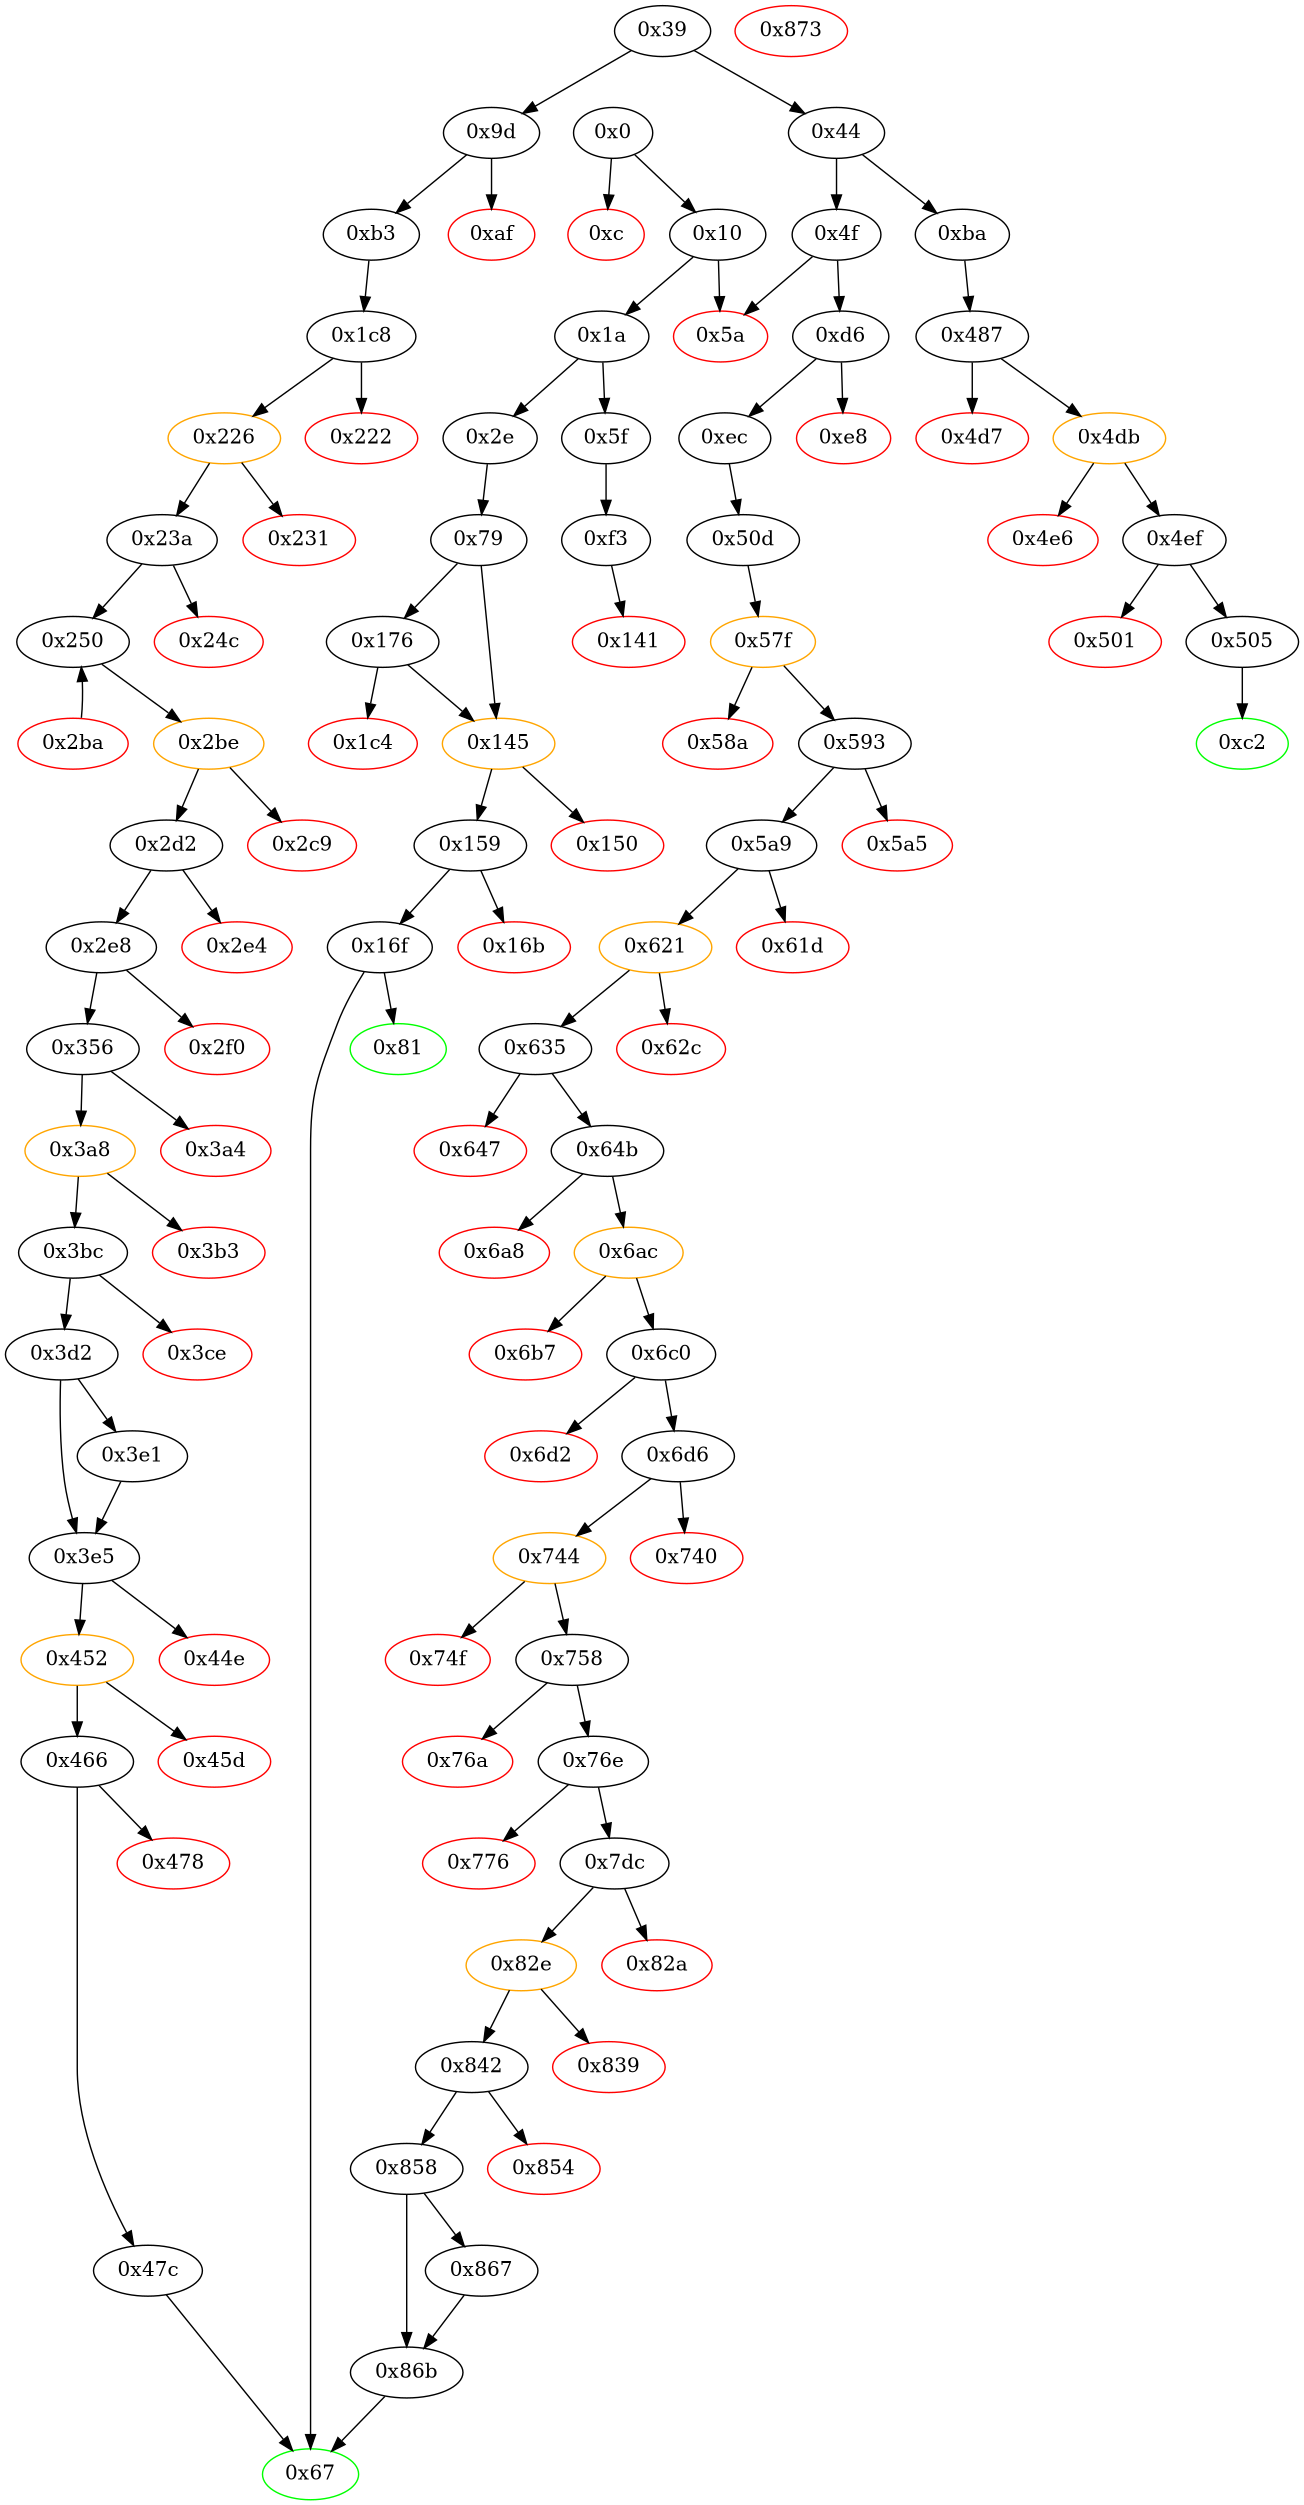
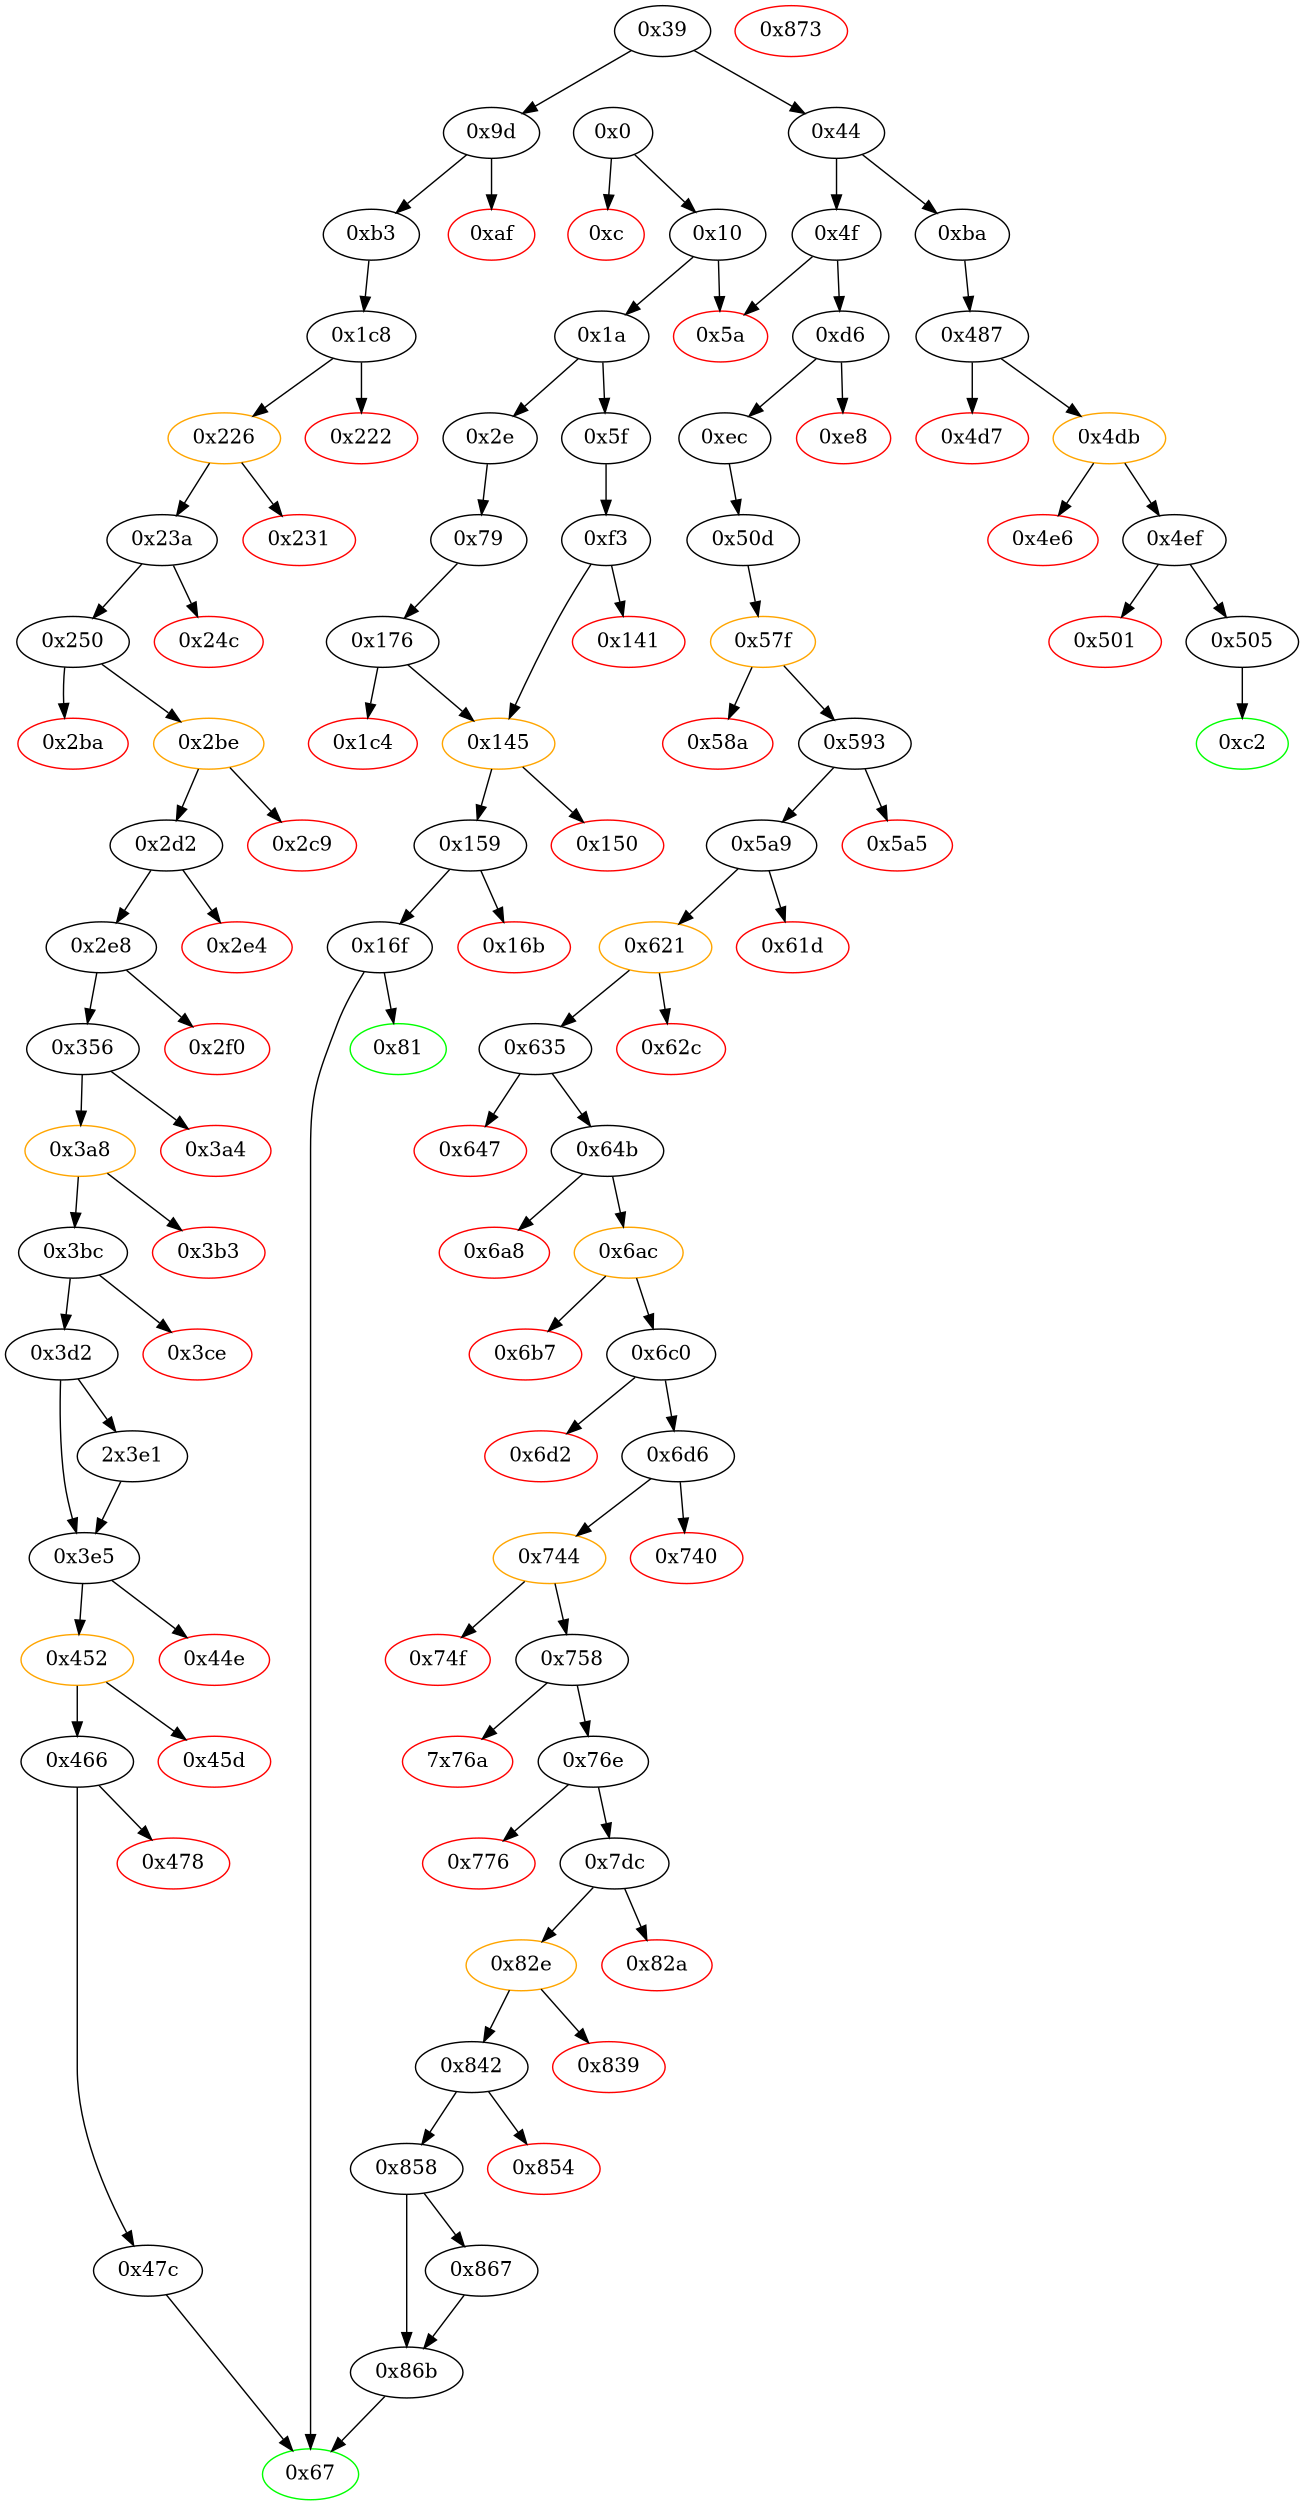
edge "0x79" -> "0x145": now "0xf3" -> "0x145"
edge "0x2ba" -> "0x250": reversed
node "0x3e1": label "0x3e1" -> "2x3e1"
node "0x76a": label "0x76a" -> "7x76a"
